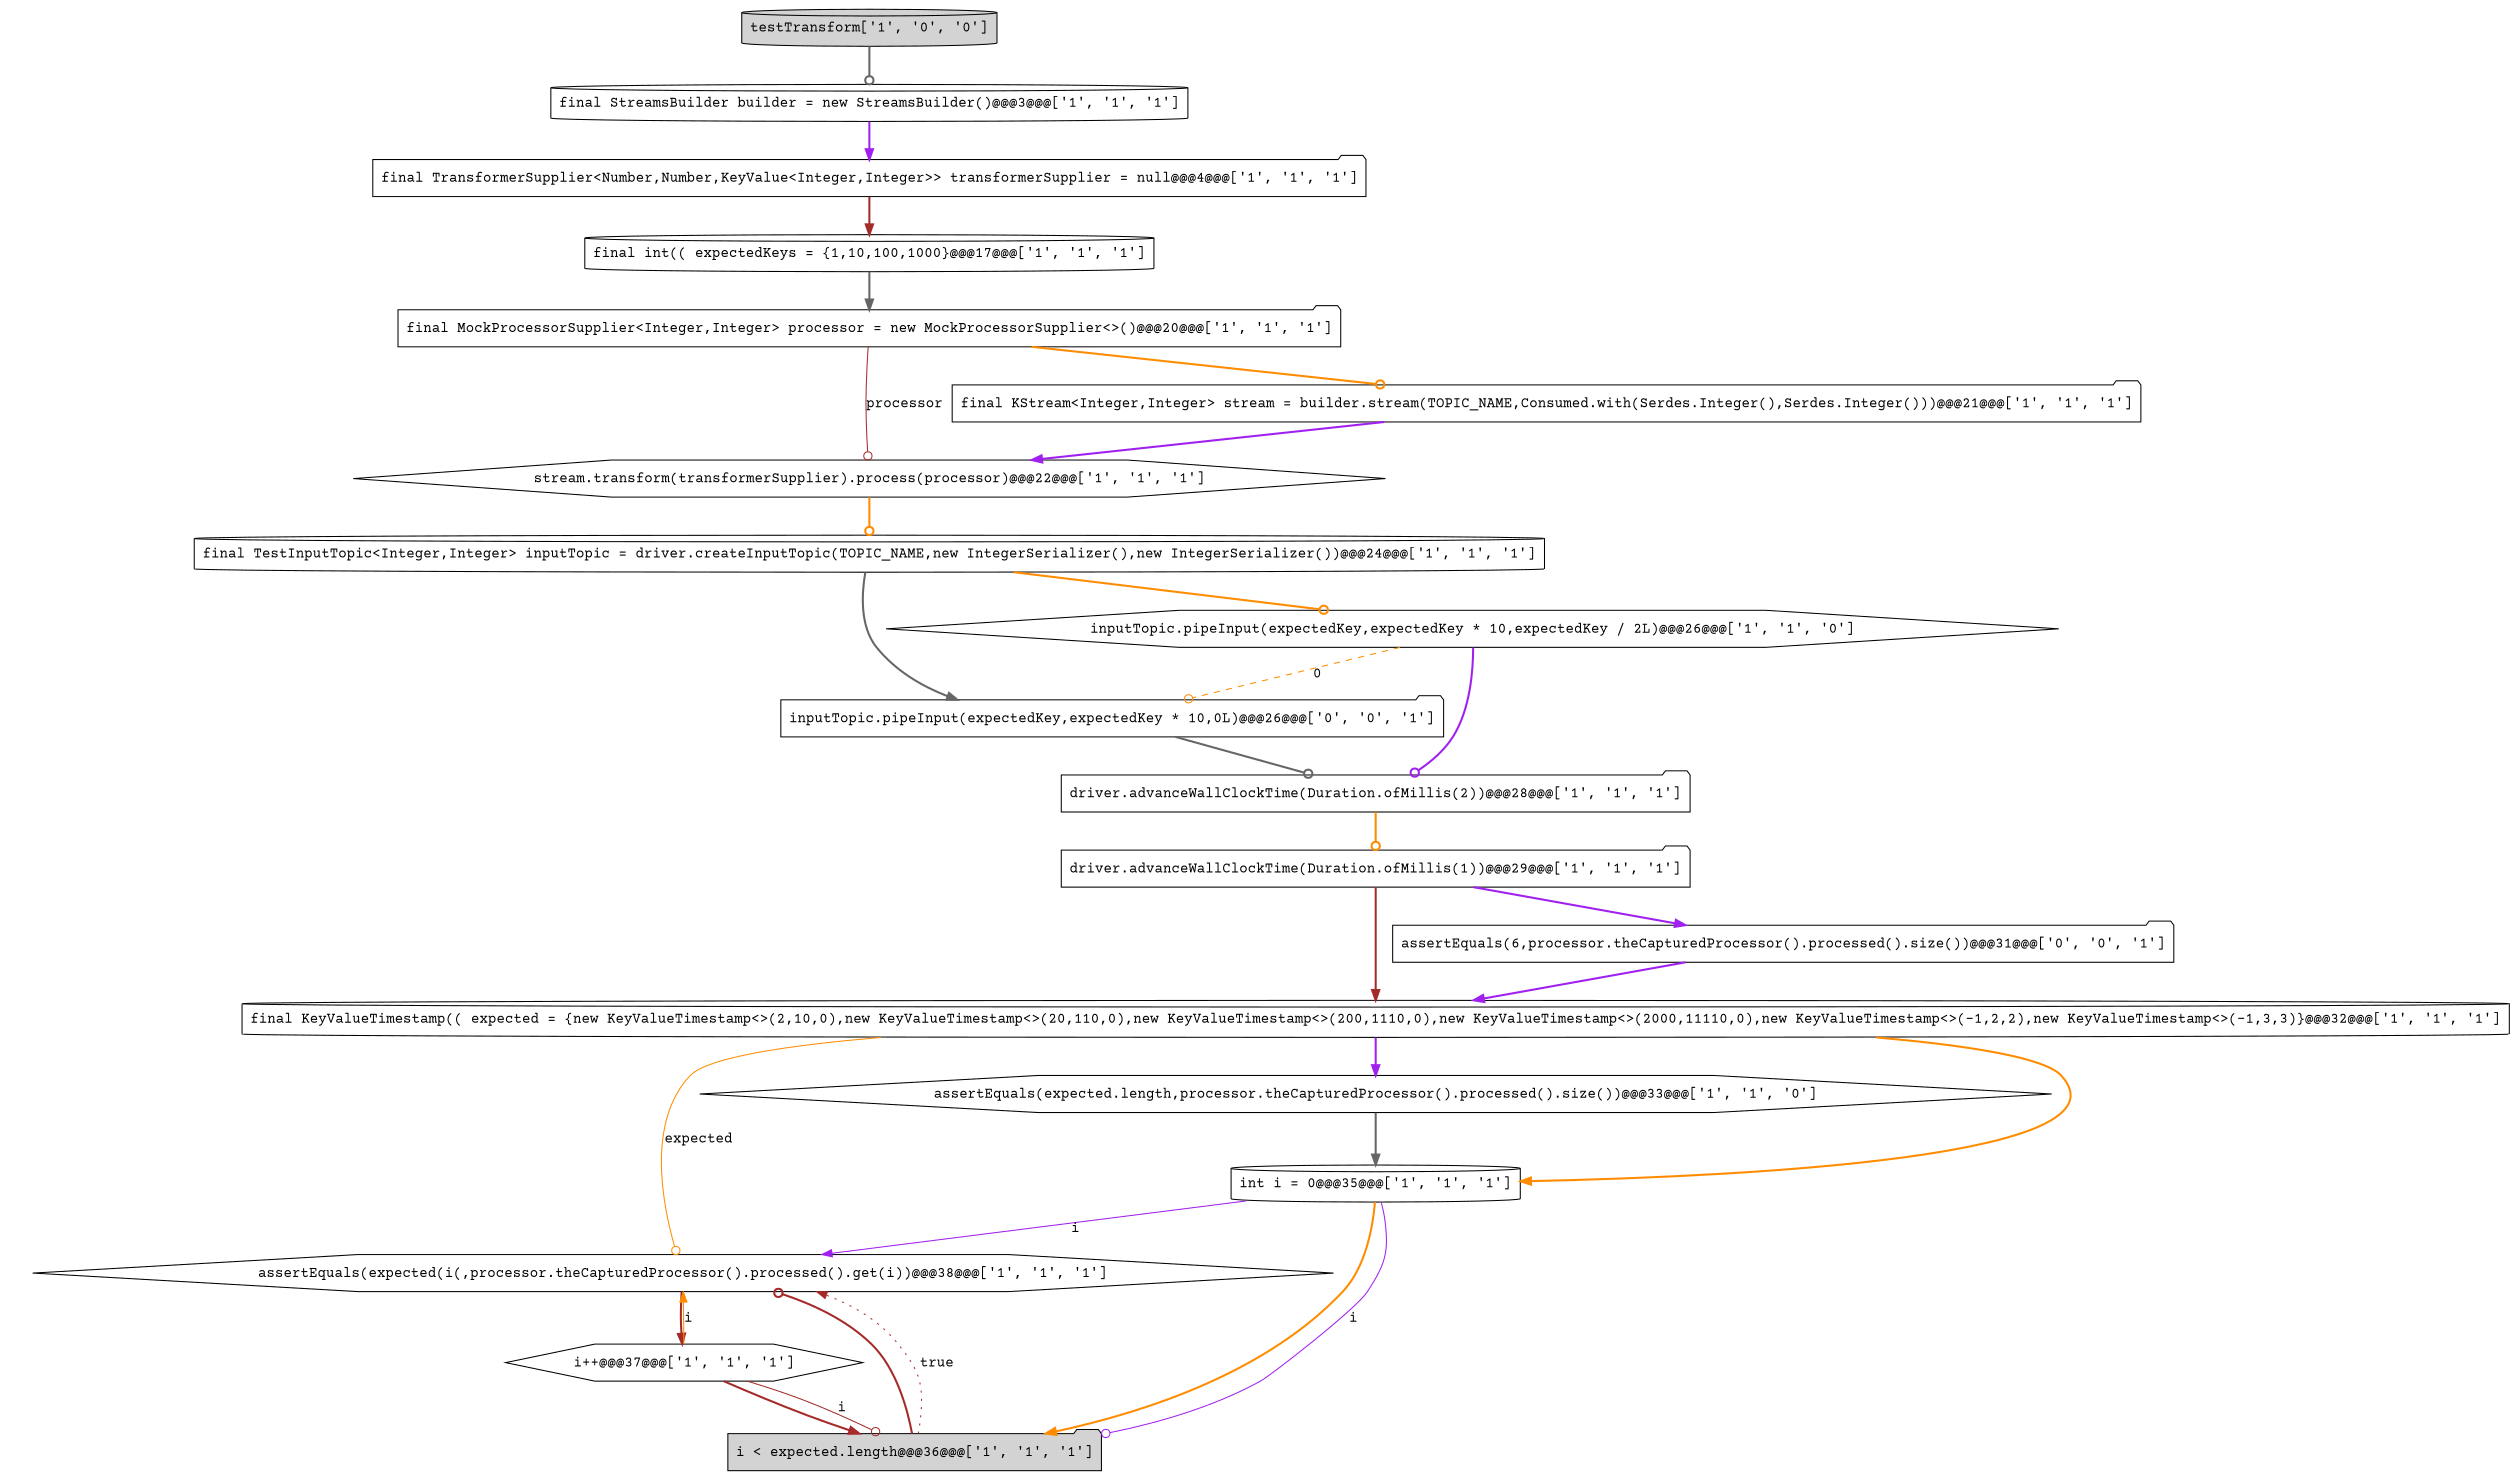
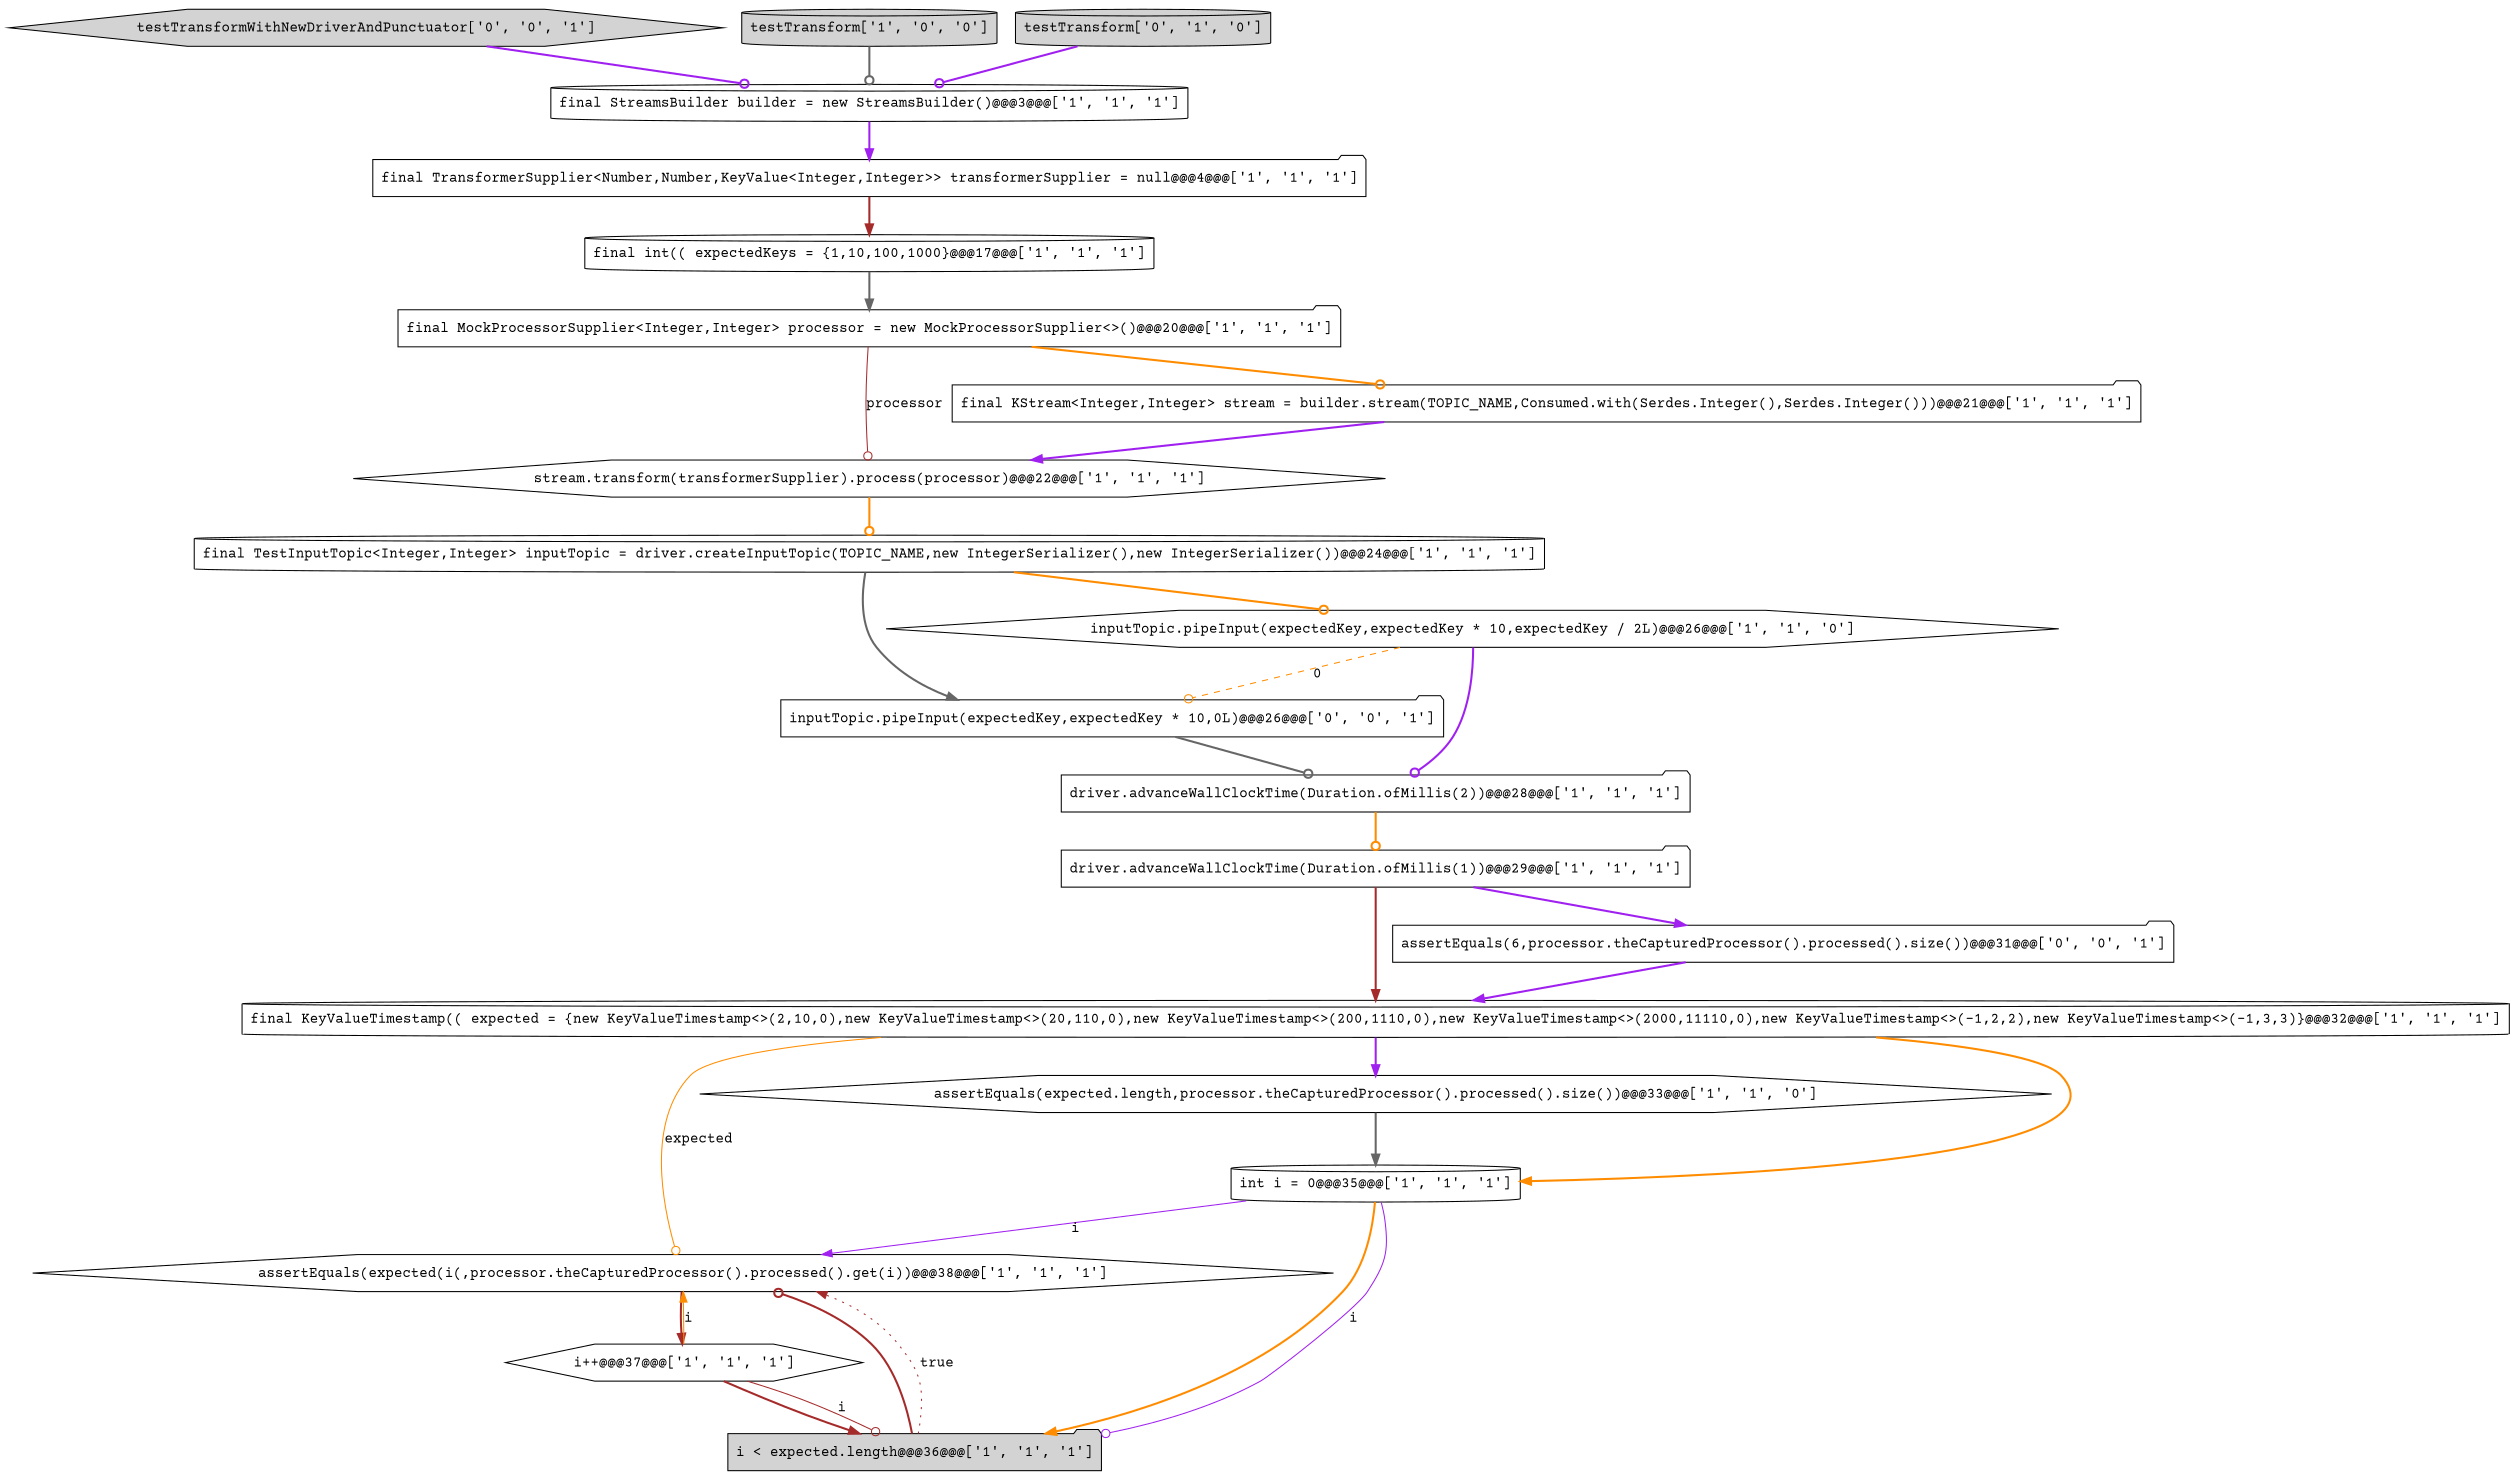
node "testTransformWithNewDriverAndPunctuator['0', '0', '1']": added
node "testTransform['0', '1', '0']": added
